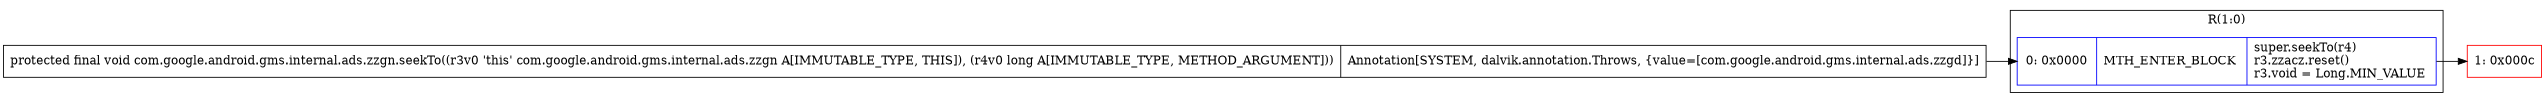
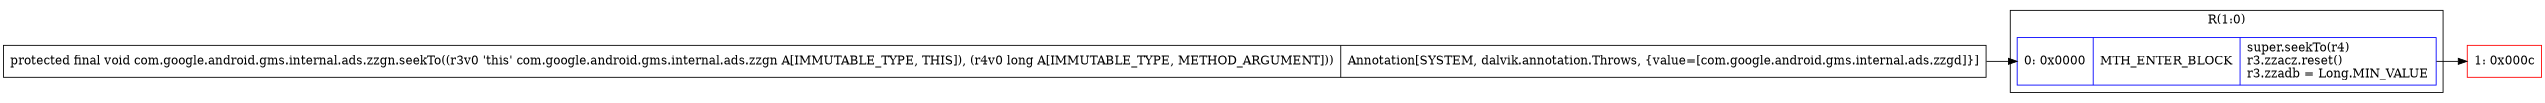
node "0: 0x0000": text "r3.void = Long.MIN_VALUE" -> "r3.zzadb = Long.MIN_VALUE"
